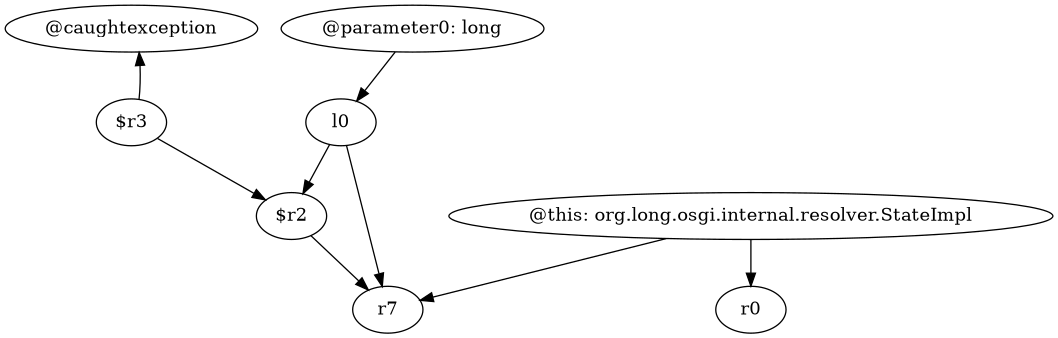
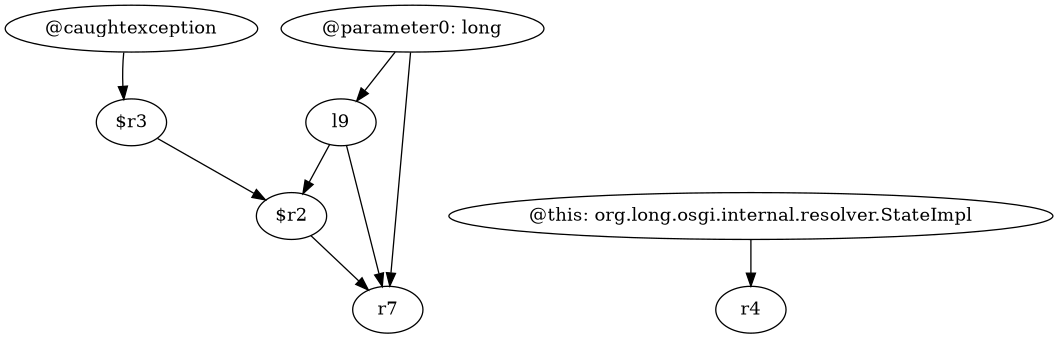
edge "$r3" -> "@caughtexception": reversed
node "l0": label "l0" -> "l9"
edge "@this: org.long.osgi.internal.resolver.StateImpl" -> "r7": now "@parameter0: long" -> "r7"
node "r0": label "r0" -> "r4"
